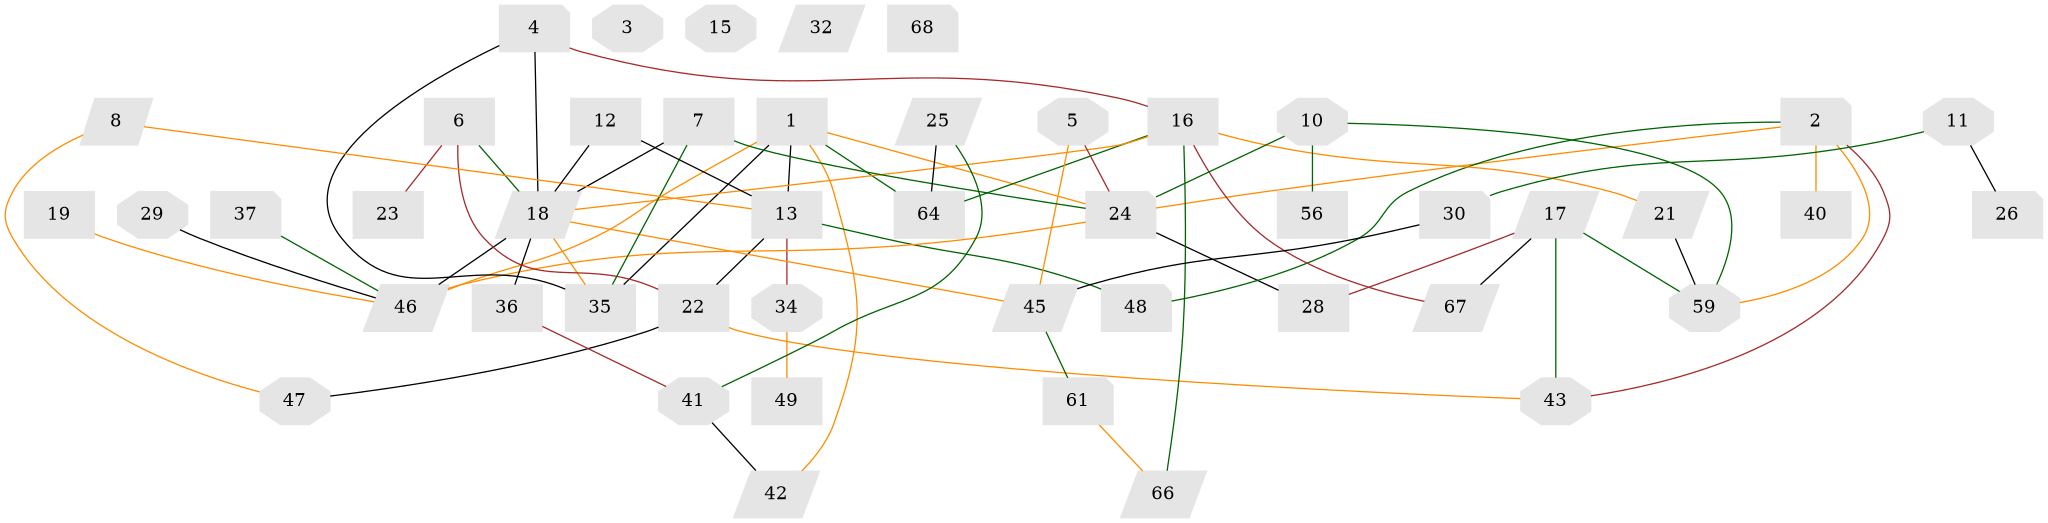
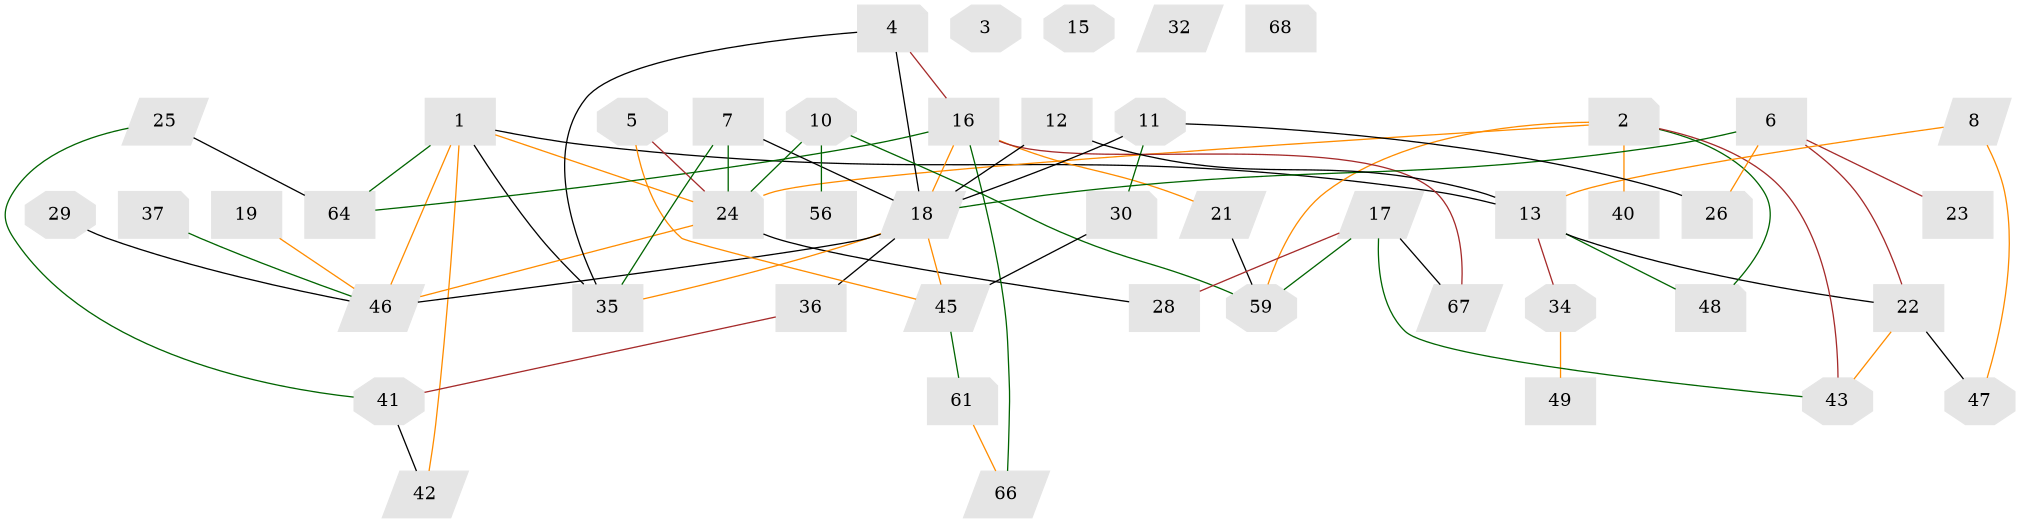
edge "11" -- "18": added
edge "6" -- "26": added
